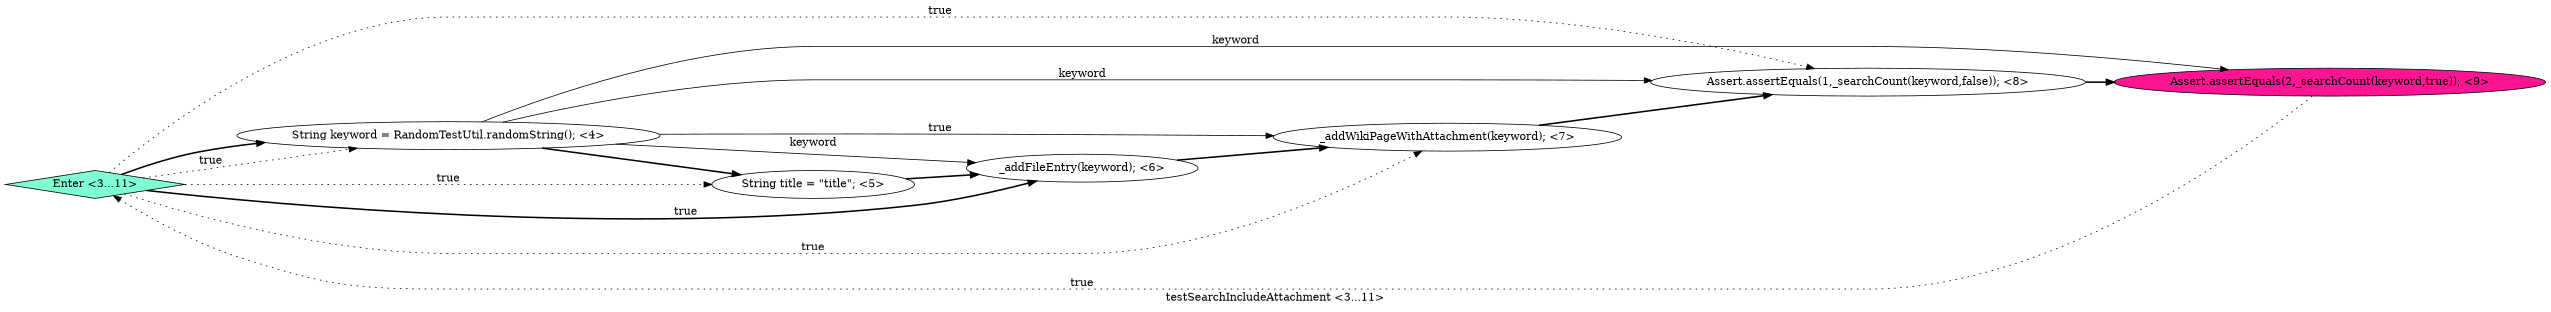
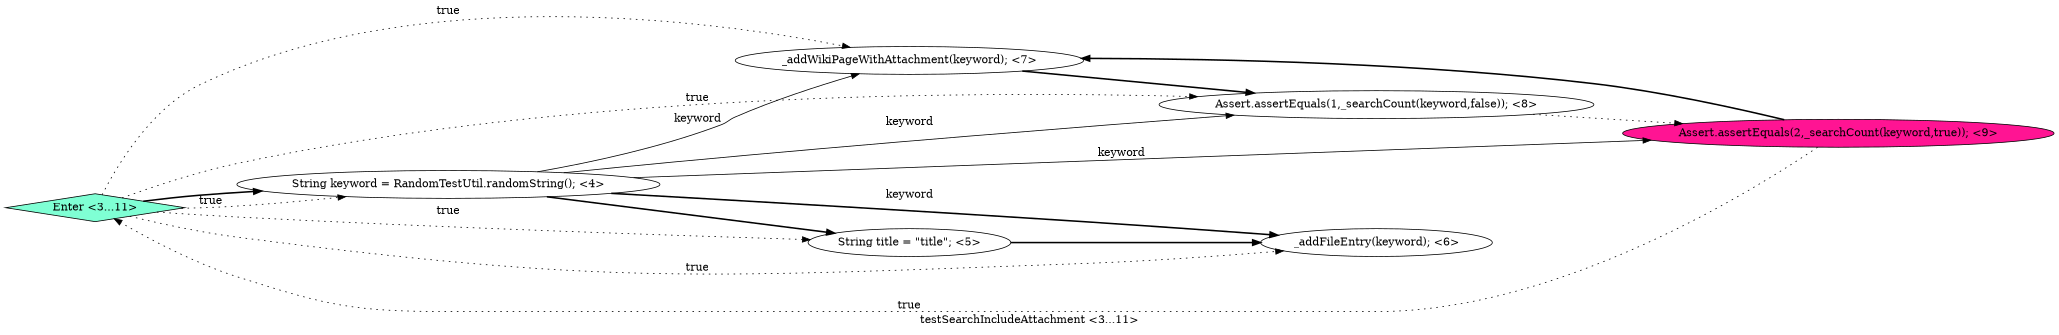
edge "Assert.assertEquals(1,_searchCount(keyword,false)); <8>" -> "Assert.assertEquals(2,_searchCount(keyword,true)); <9>": style bold -> dotted
edge "String keyword = RandomTestUtil.randomString(); <4>" -> "_addWikiPageWithAttachment(keyword); <7>": label "true" -> "keyword"
edge "String keyword = RandomTestUtil.randomString(); <4>" -> "_addFileEntry(keyword); <6>": style solid -> bold
edge "_addFileEntry(keyword); <6>" -> "_addWikiPageWithAttachment(keyword); <7>": now "Assert.assertEquals(2,_searchCount(keyword,true)); <9>" -> "_addWikiPageWithAttachment(keyword); <7>"
edge "Enter <3...11>" -> "_addFileEntry(keyword); <6>": style bold -> dotted
